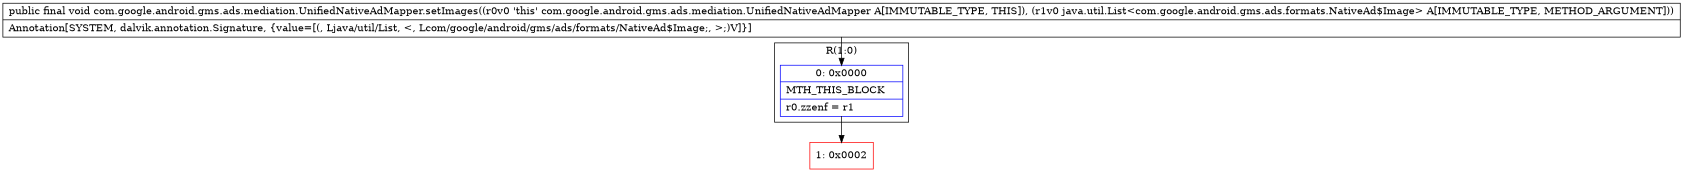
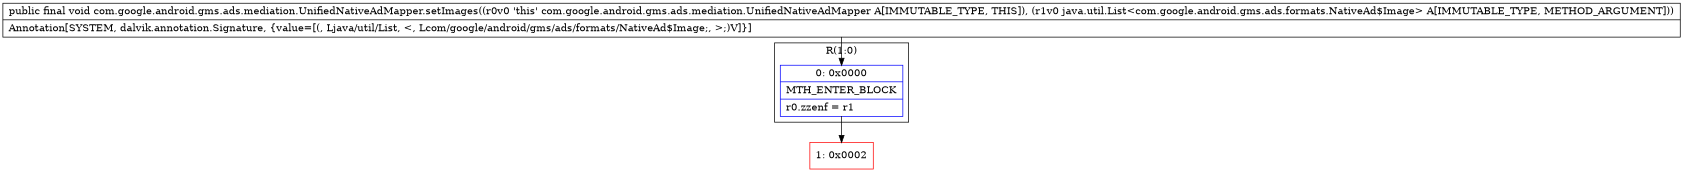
node "0: 0x0000": text "MTH_THIS_BLOCK" -> "MTH_ENTER_BLOCK"
